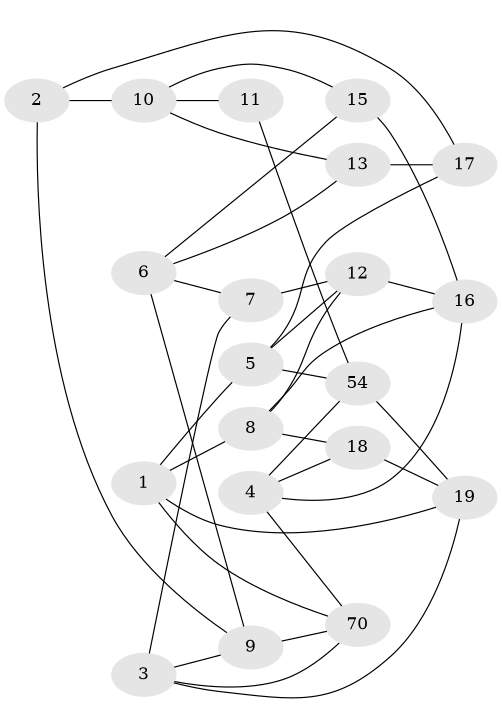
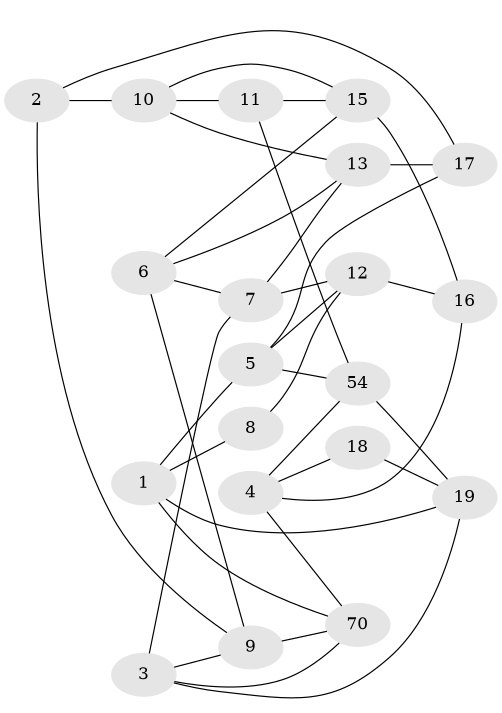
edge "11" -- "15": added
edge "13" -- "7": added
edge "16" -- "8": removed
edge "8" -- "18": removed
